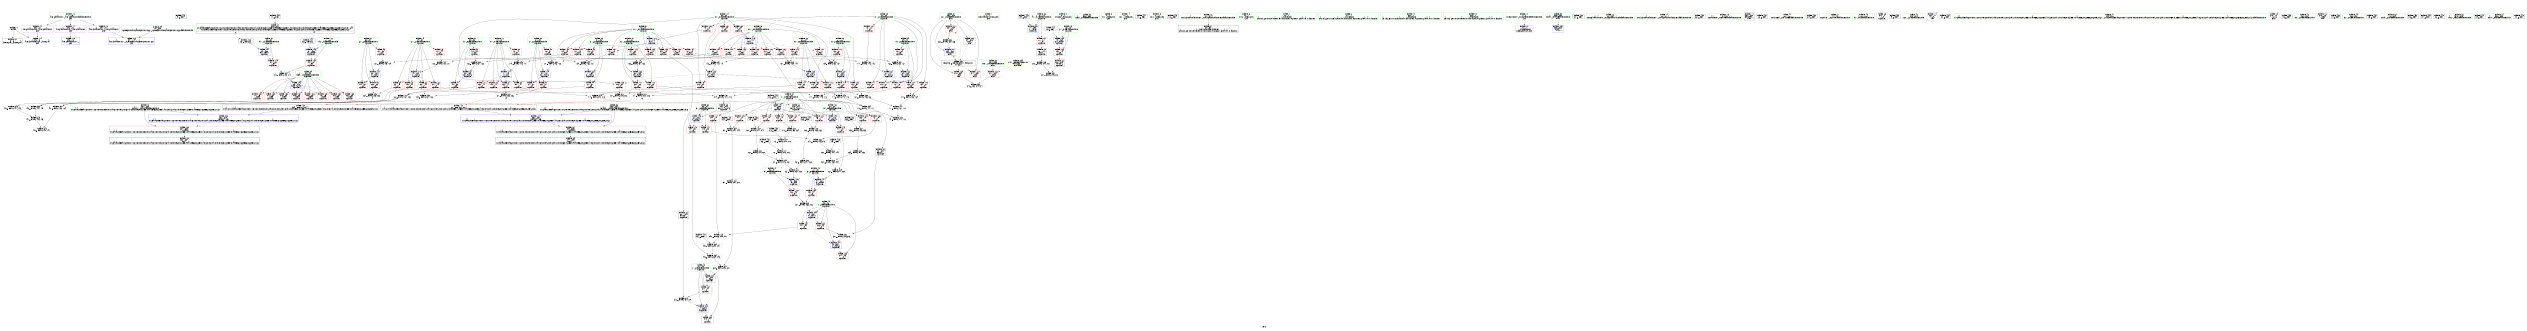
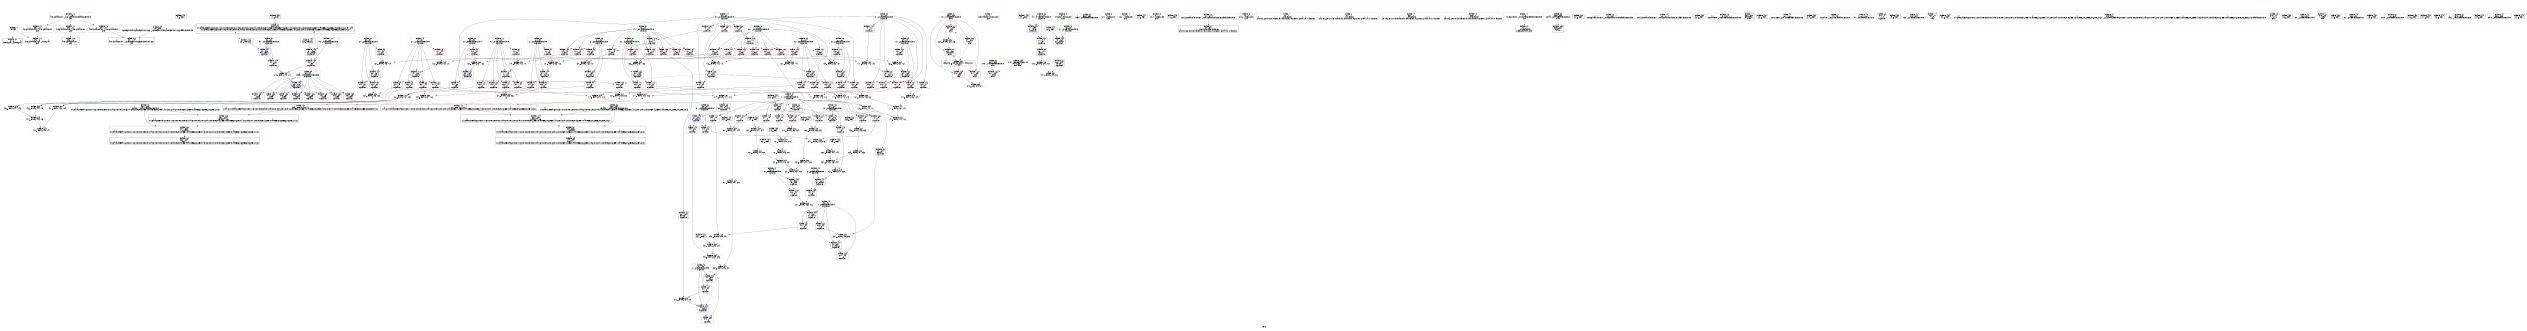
edge "NodeID: 31" -> "NodeID: 299": now "NodeID: 31" -> "NodeID: 134"
node "NodeID: 136": removed
